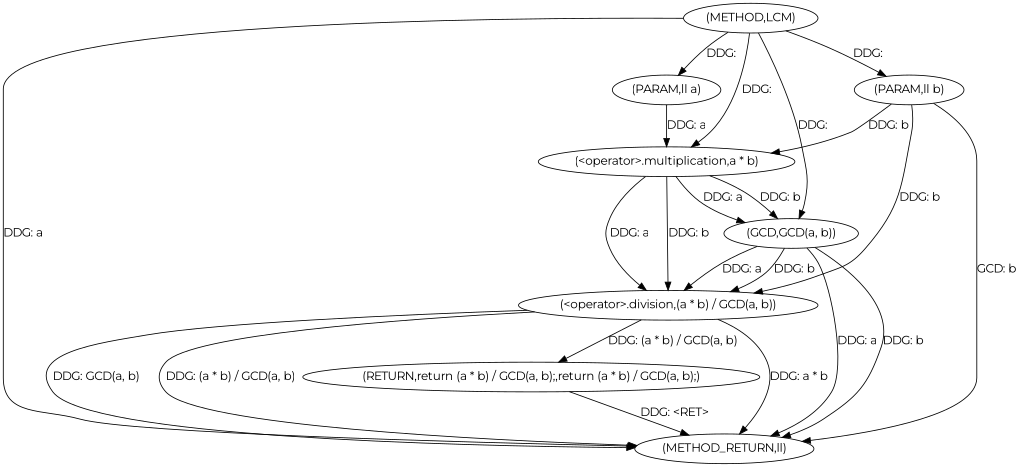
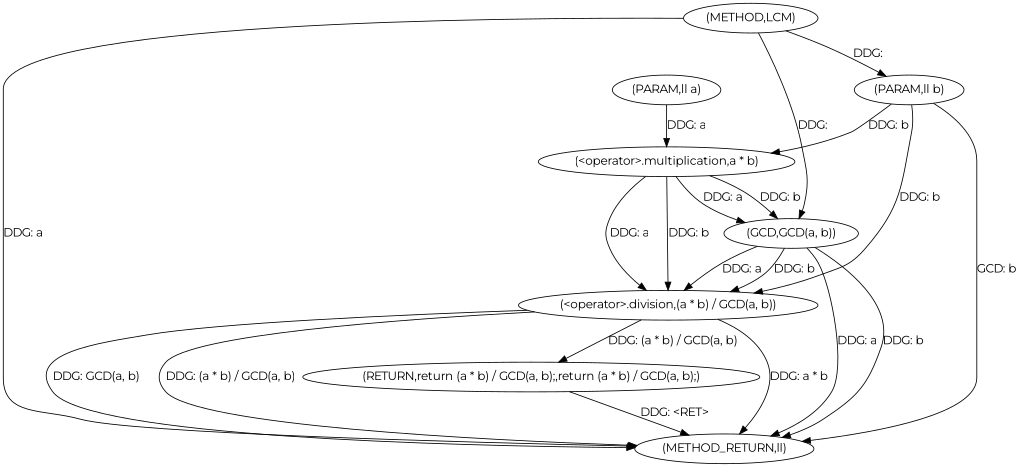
edge "(METHOD,LCM)" -> "(PARAM,ll a)": removed, label "DDG:"
edge "(METHOD,LCM)" -> "(<operator>.multiplication,a * b)": removed, label "DDG:"
